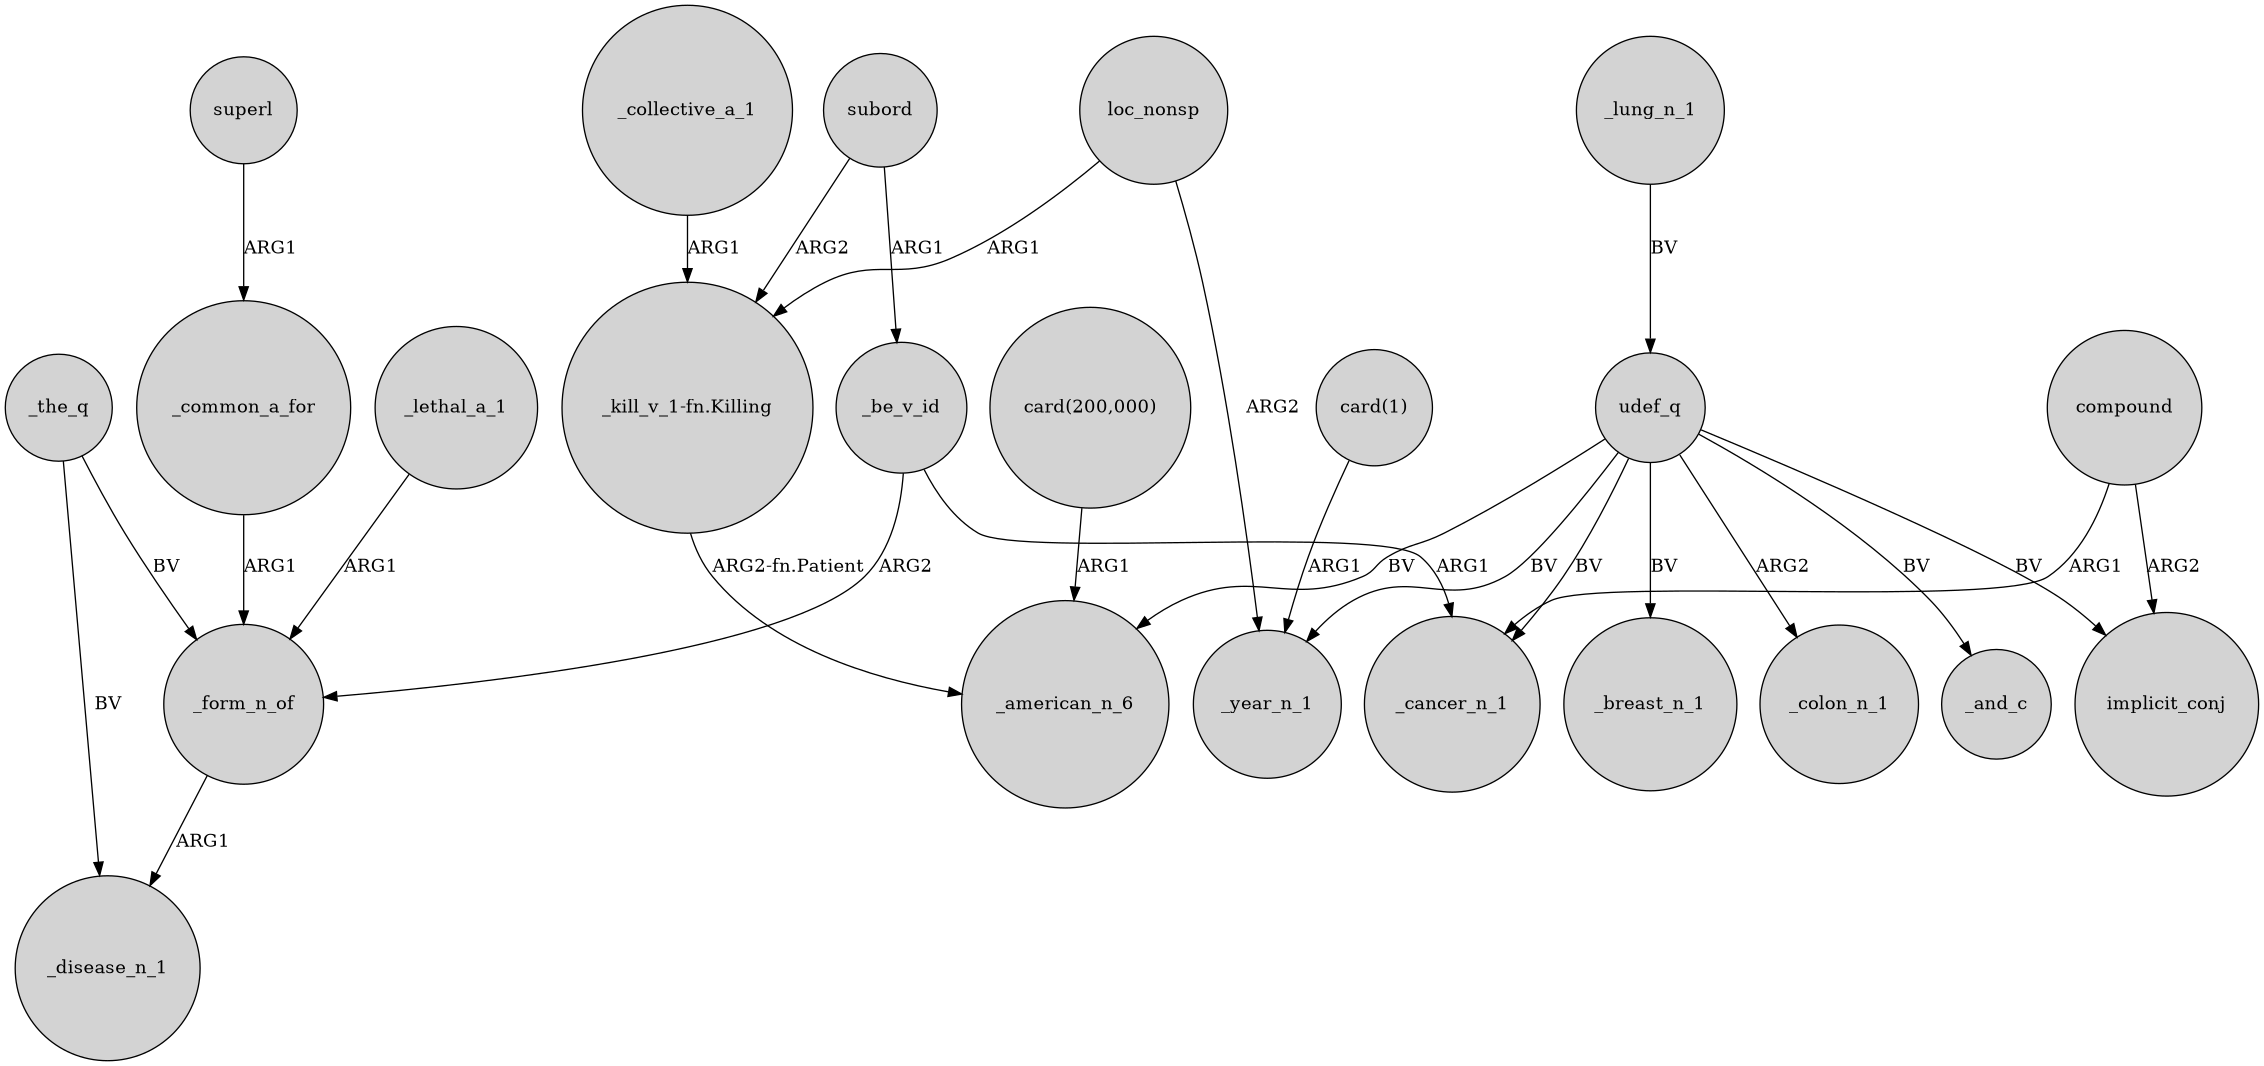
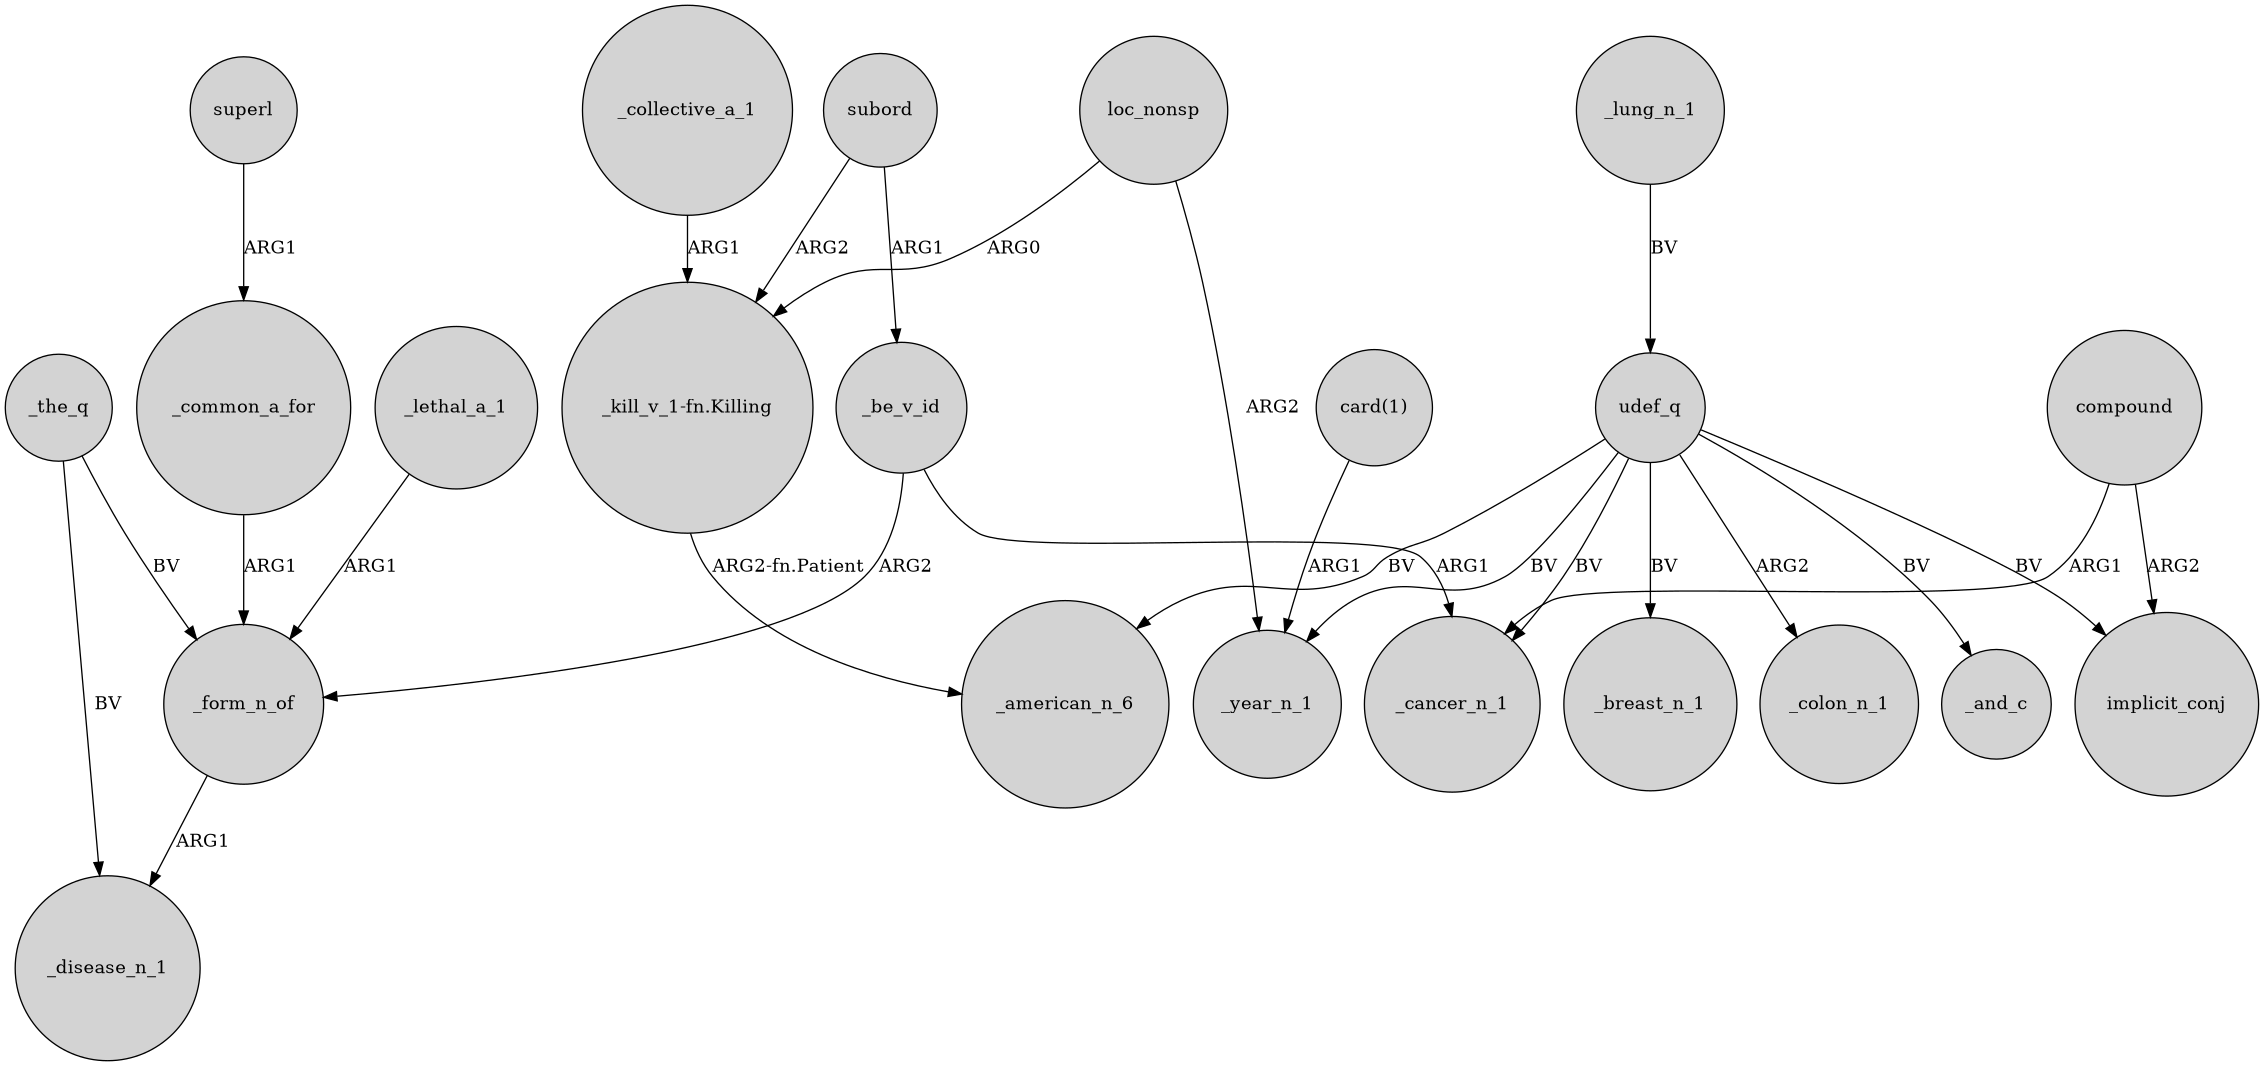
edge "loc_nonsp" -> "_kill_v_1-fn.Killing": label "ARG1" -> "ARG0"
node "card(200,000)": removed
